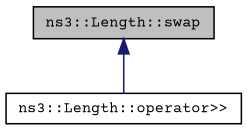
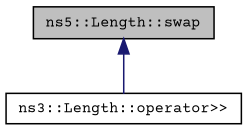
node "ns3::Length::swap": label "ns3::Length::swap" -> "ns5::Length::swap"
